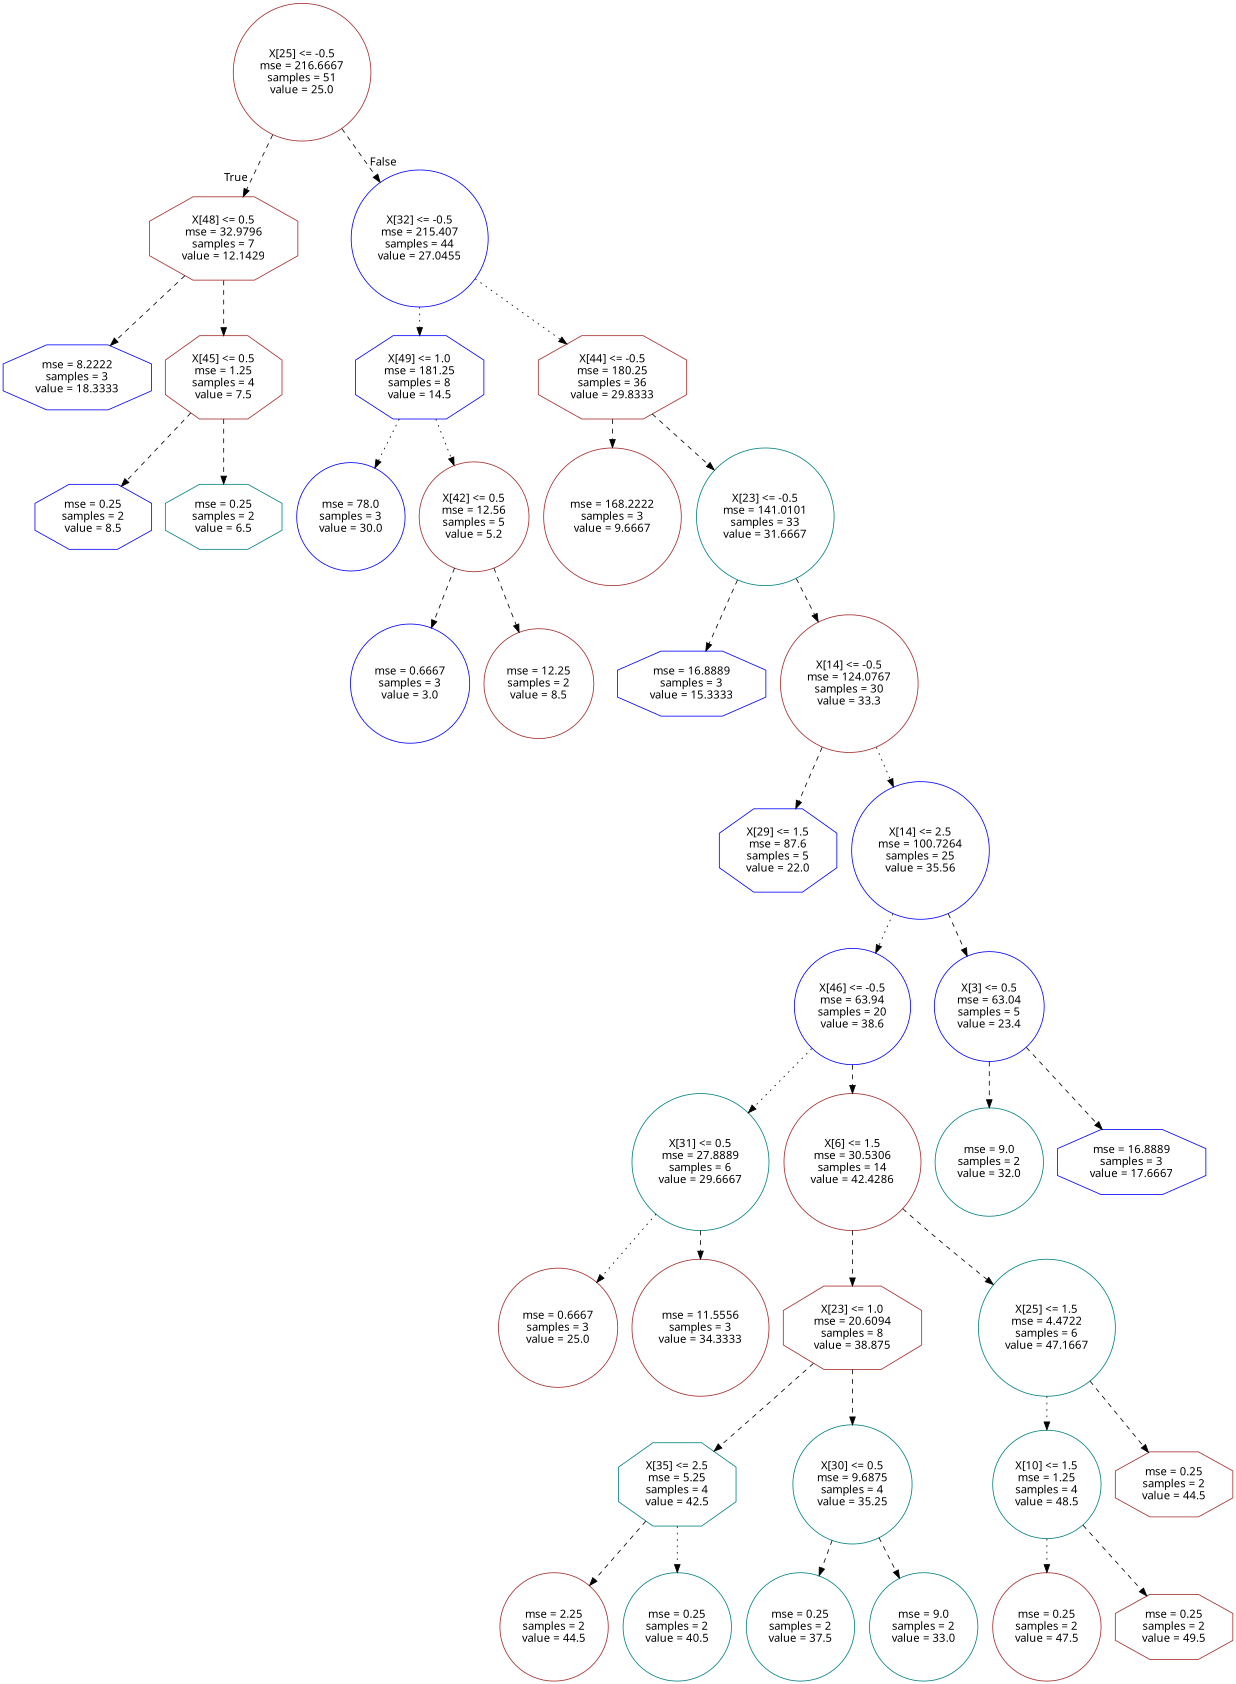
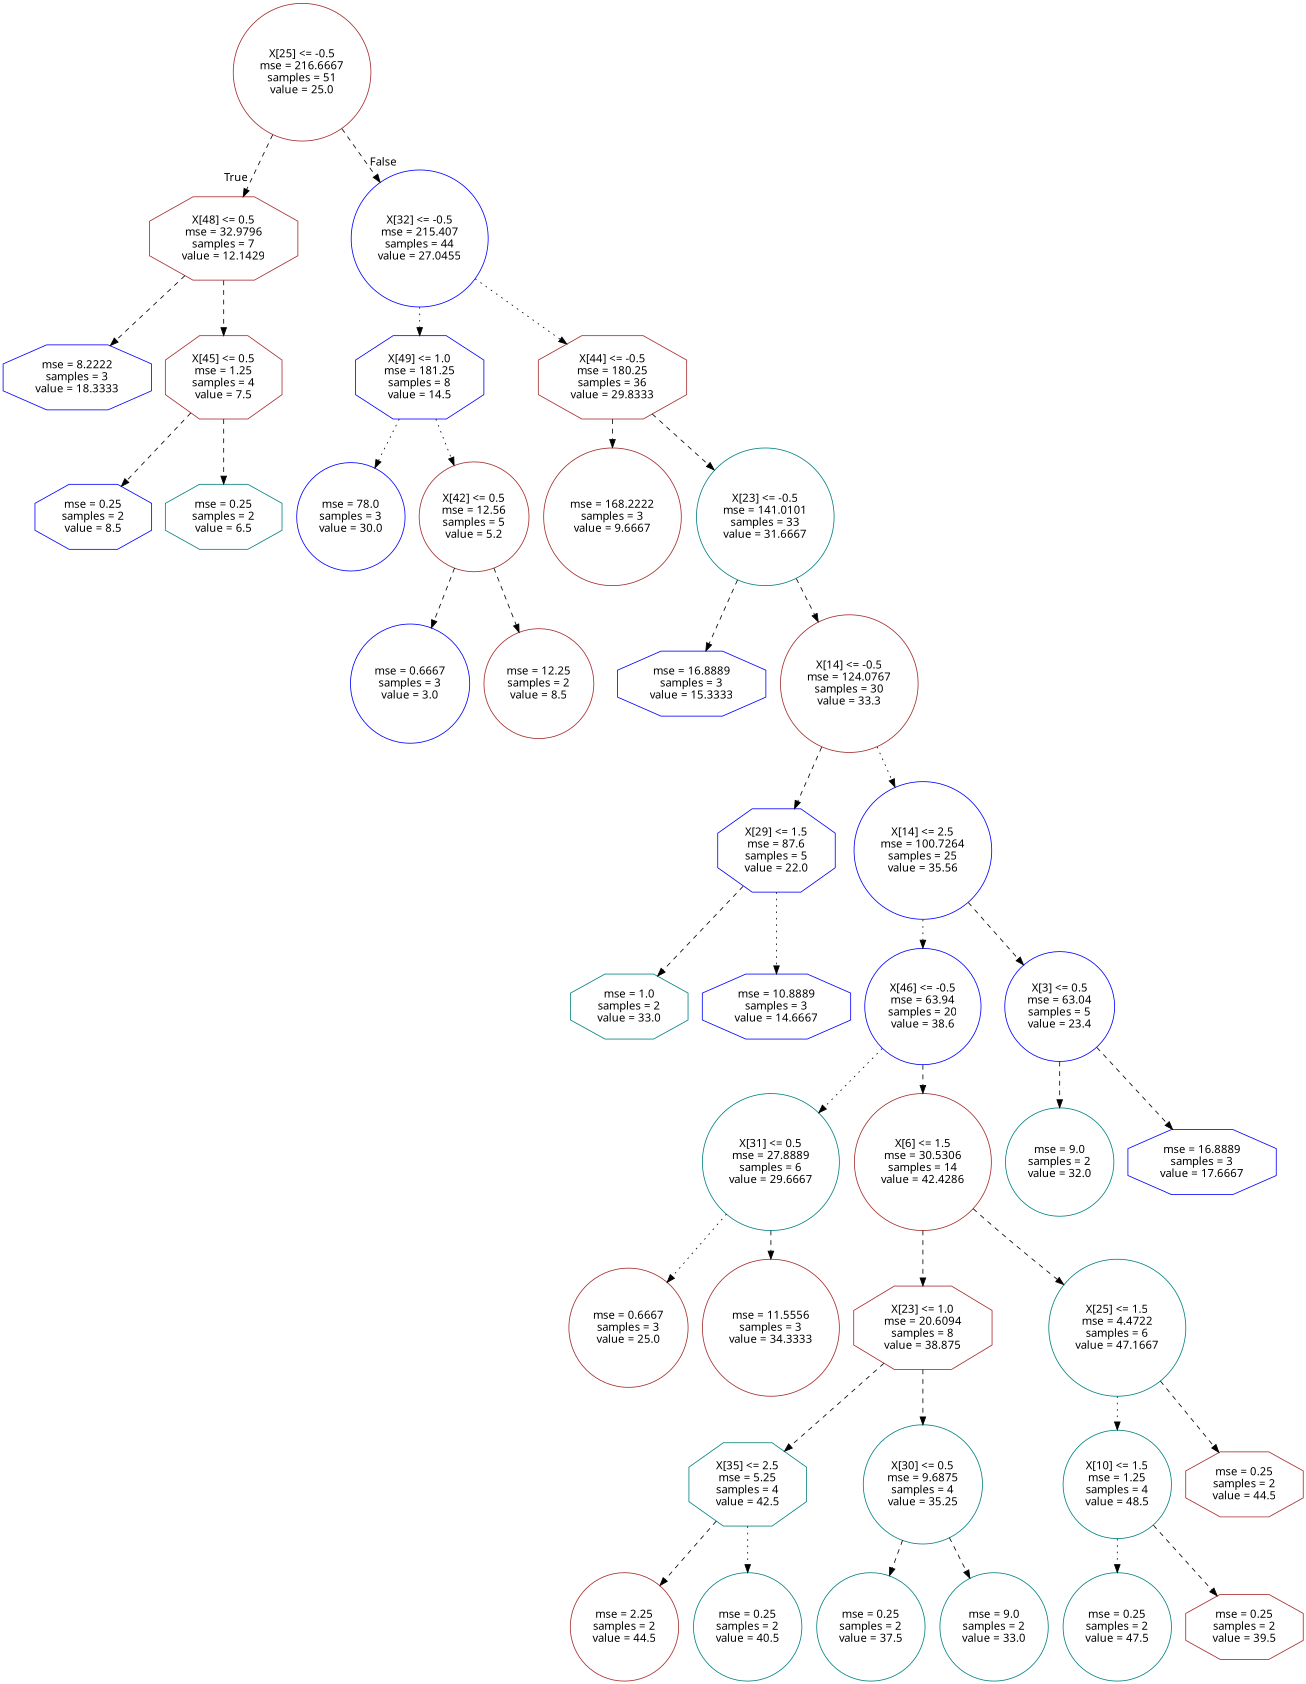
node "mse = 1.0 samples = 2 value = 33.0": added
node "mse = 10.8889 samples = 3 value = 14.6667": added
node "mse = 0.25 samples = 2 value = 47.5": color brown -> teal
node "mse = 0.25 samples = 2 value = 49.5": label "mse = 0.25 samples = 2 value = 49.5" -> "mse = 0.25 samples = 2 value = 39.5"
